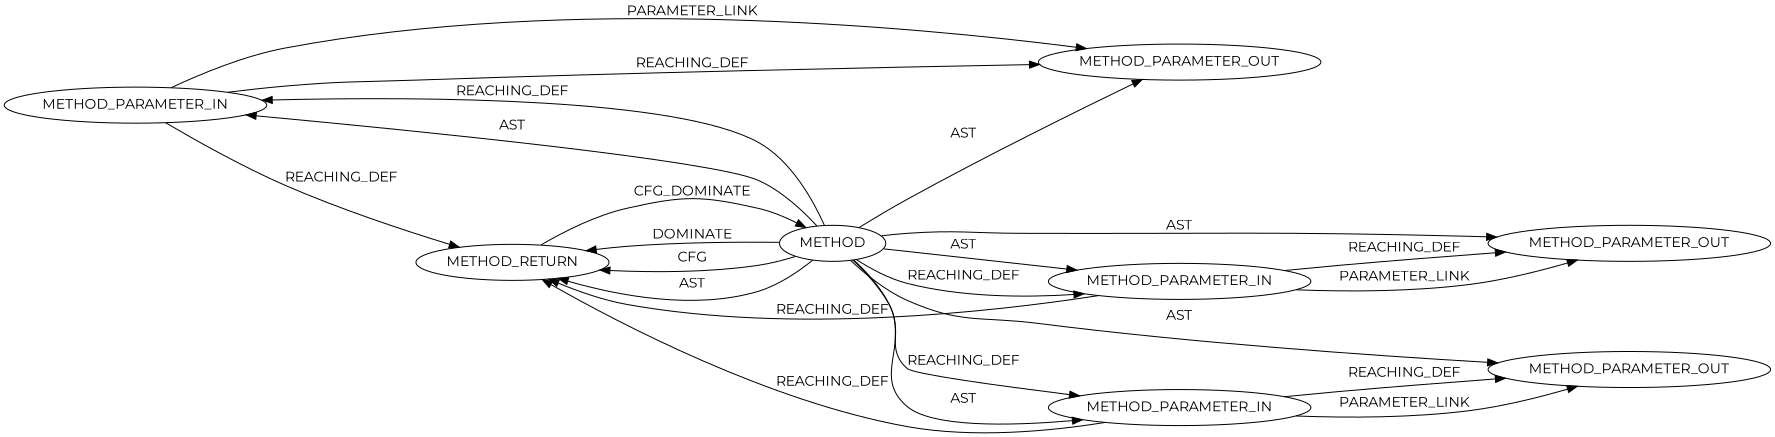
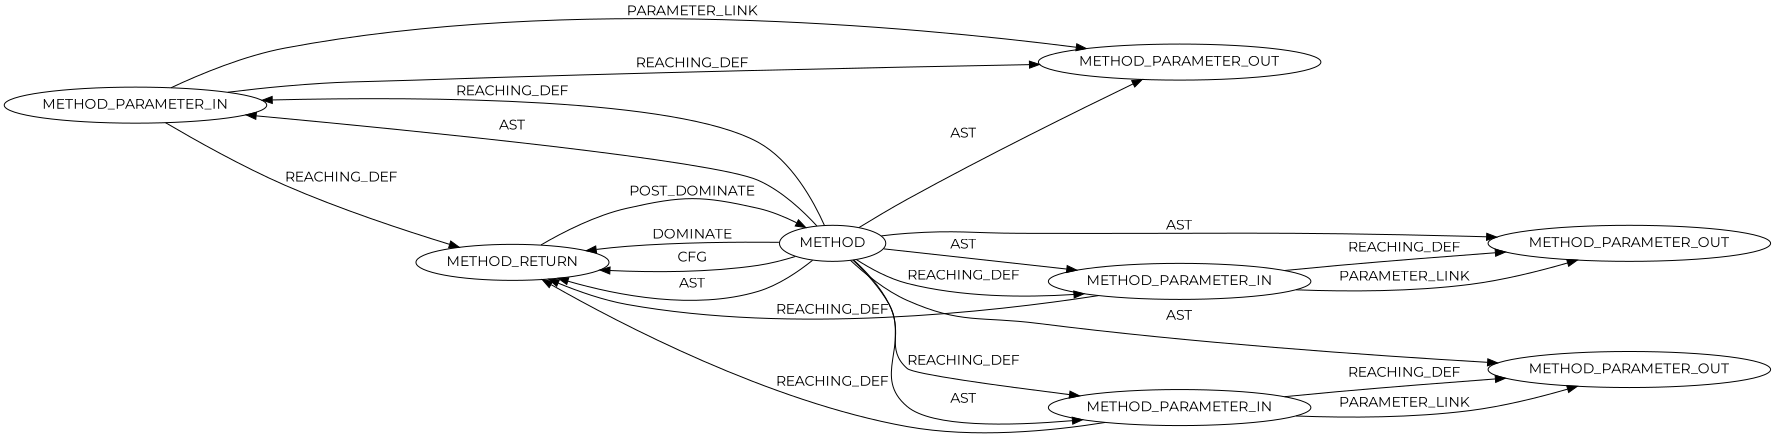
edge "METHOD_RETURN" -> "METHOD": label "CFG_DOMINATE" -> "POST_DOMINATE"
